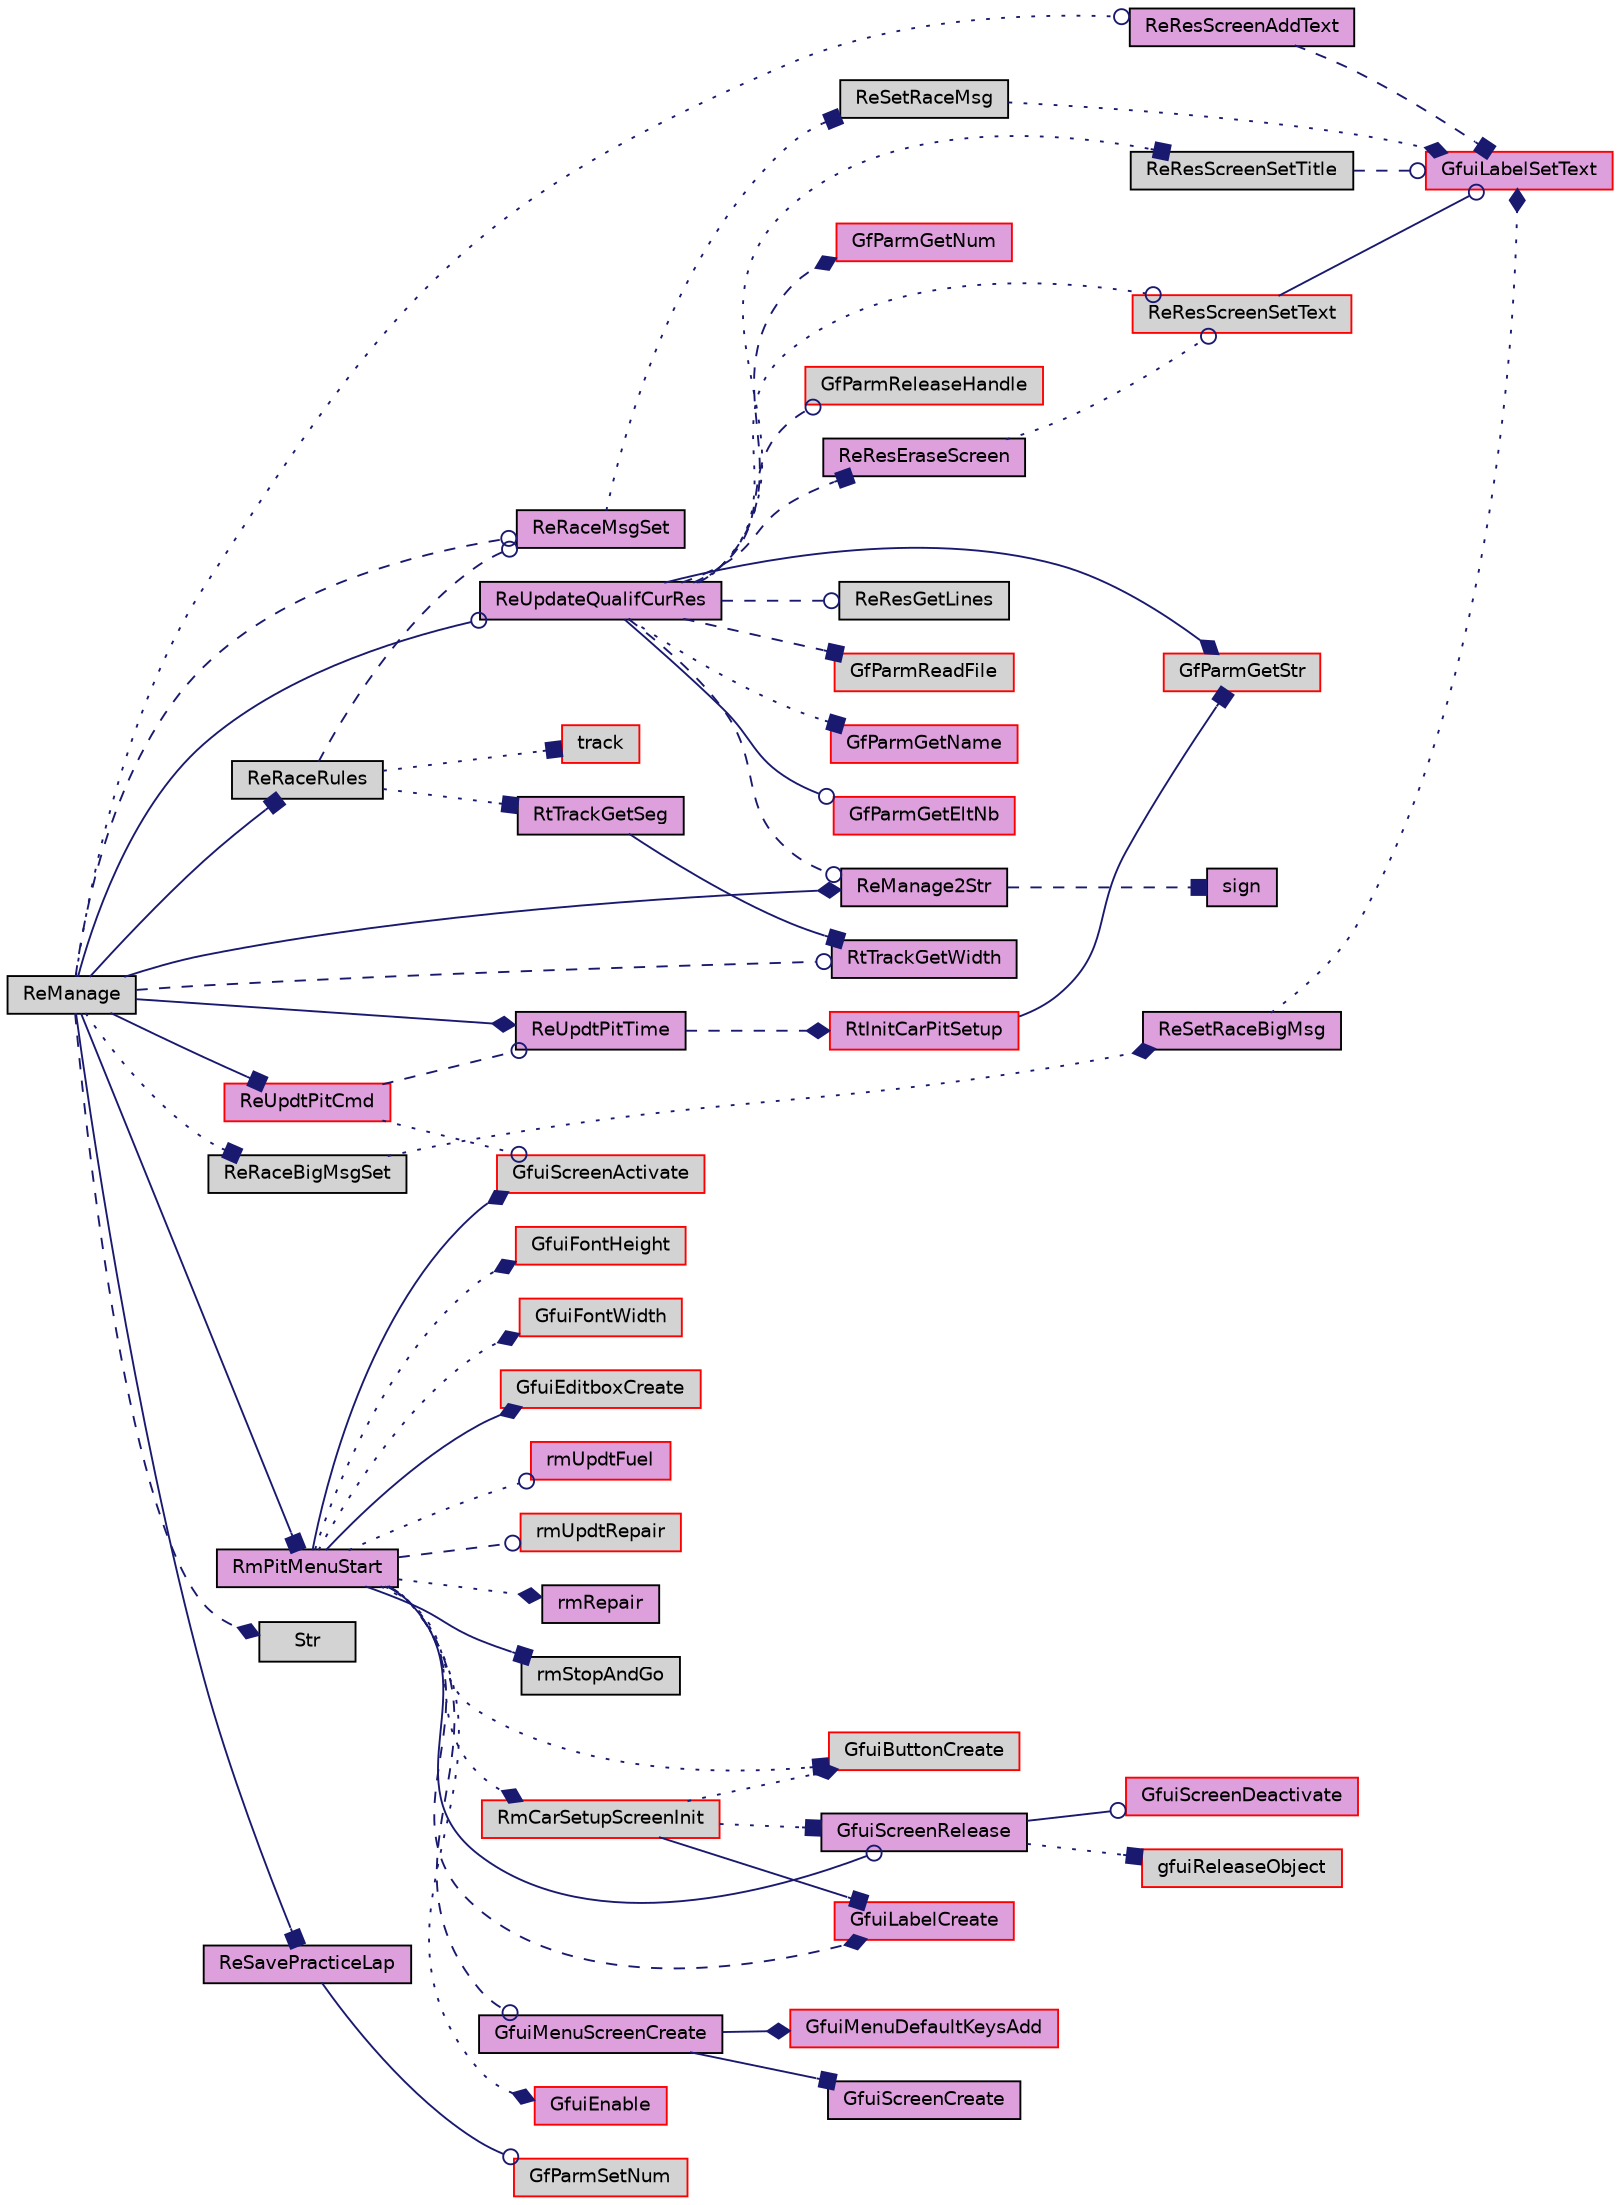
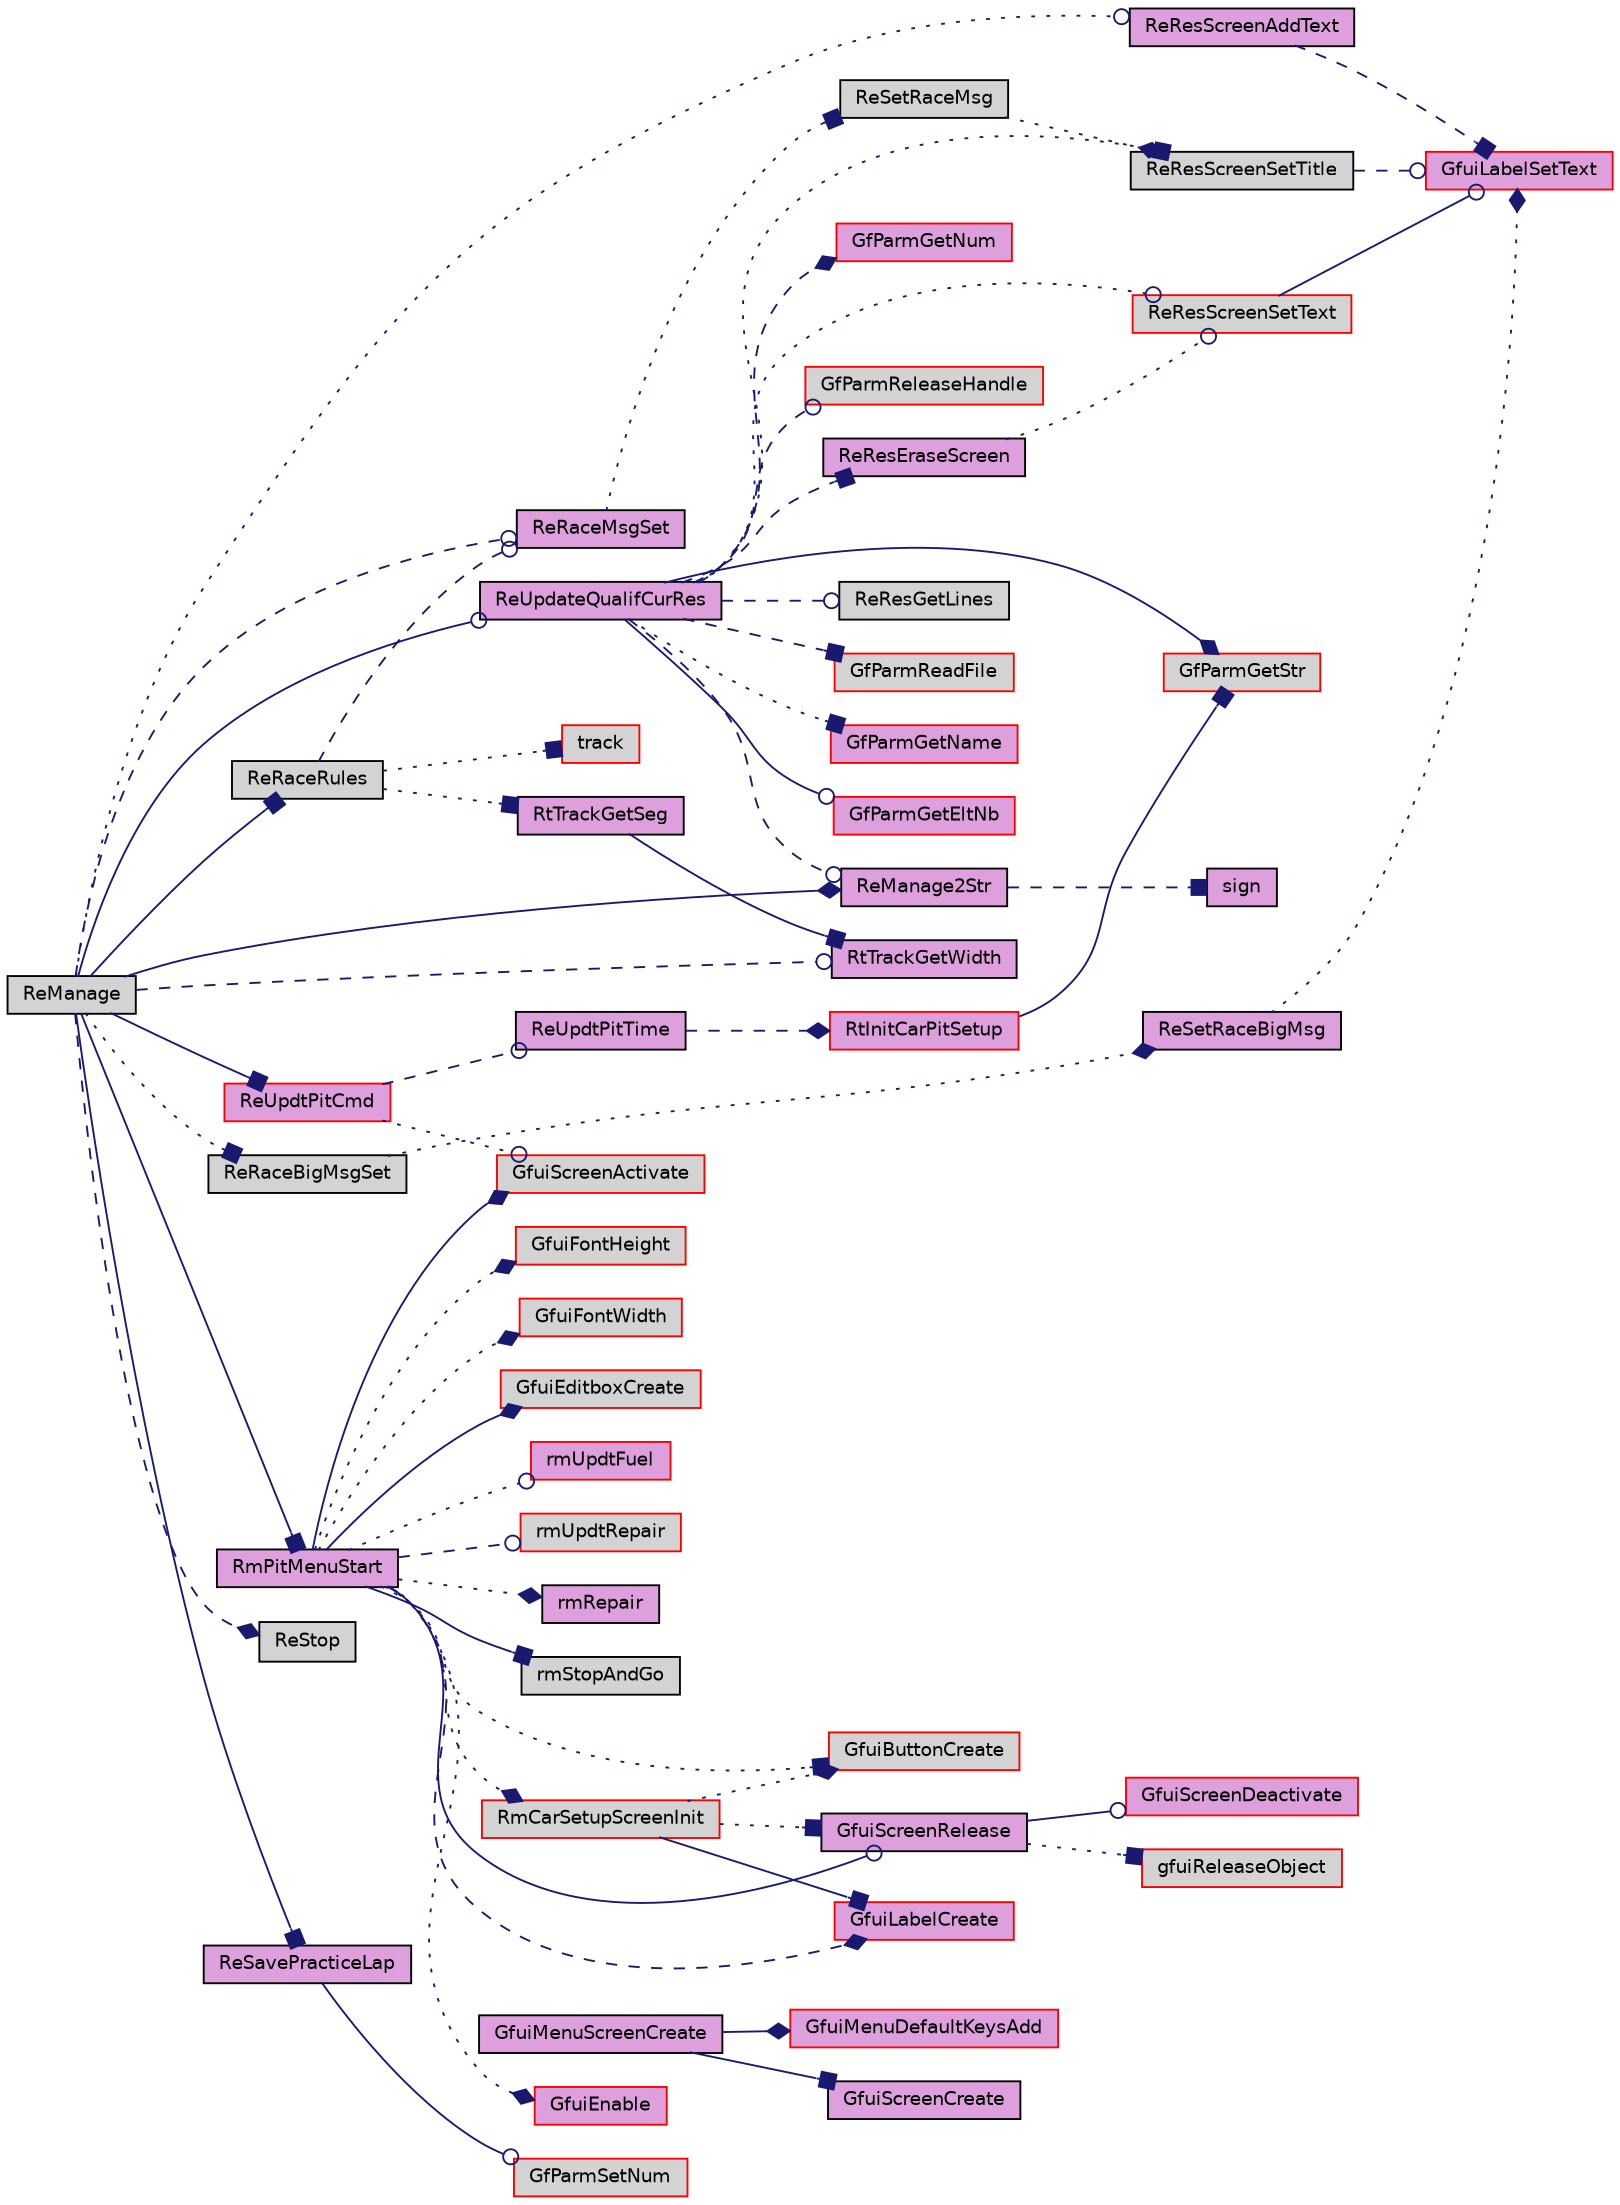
edge "ReSetRaceMsg" -> "GfuiLabelSetText": now "ReSetRaceMsg" -> "ReResScreenSetTitle"
edge "ReManage" -> "ReUpdtPitTime": removed
node "Str": label "Str" -> "ReStop"
edge "RmPitMenuStart" -> "GfuiMenuScreenCreate": removed
